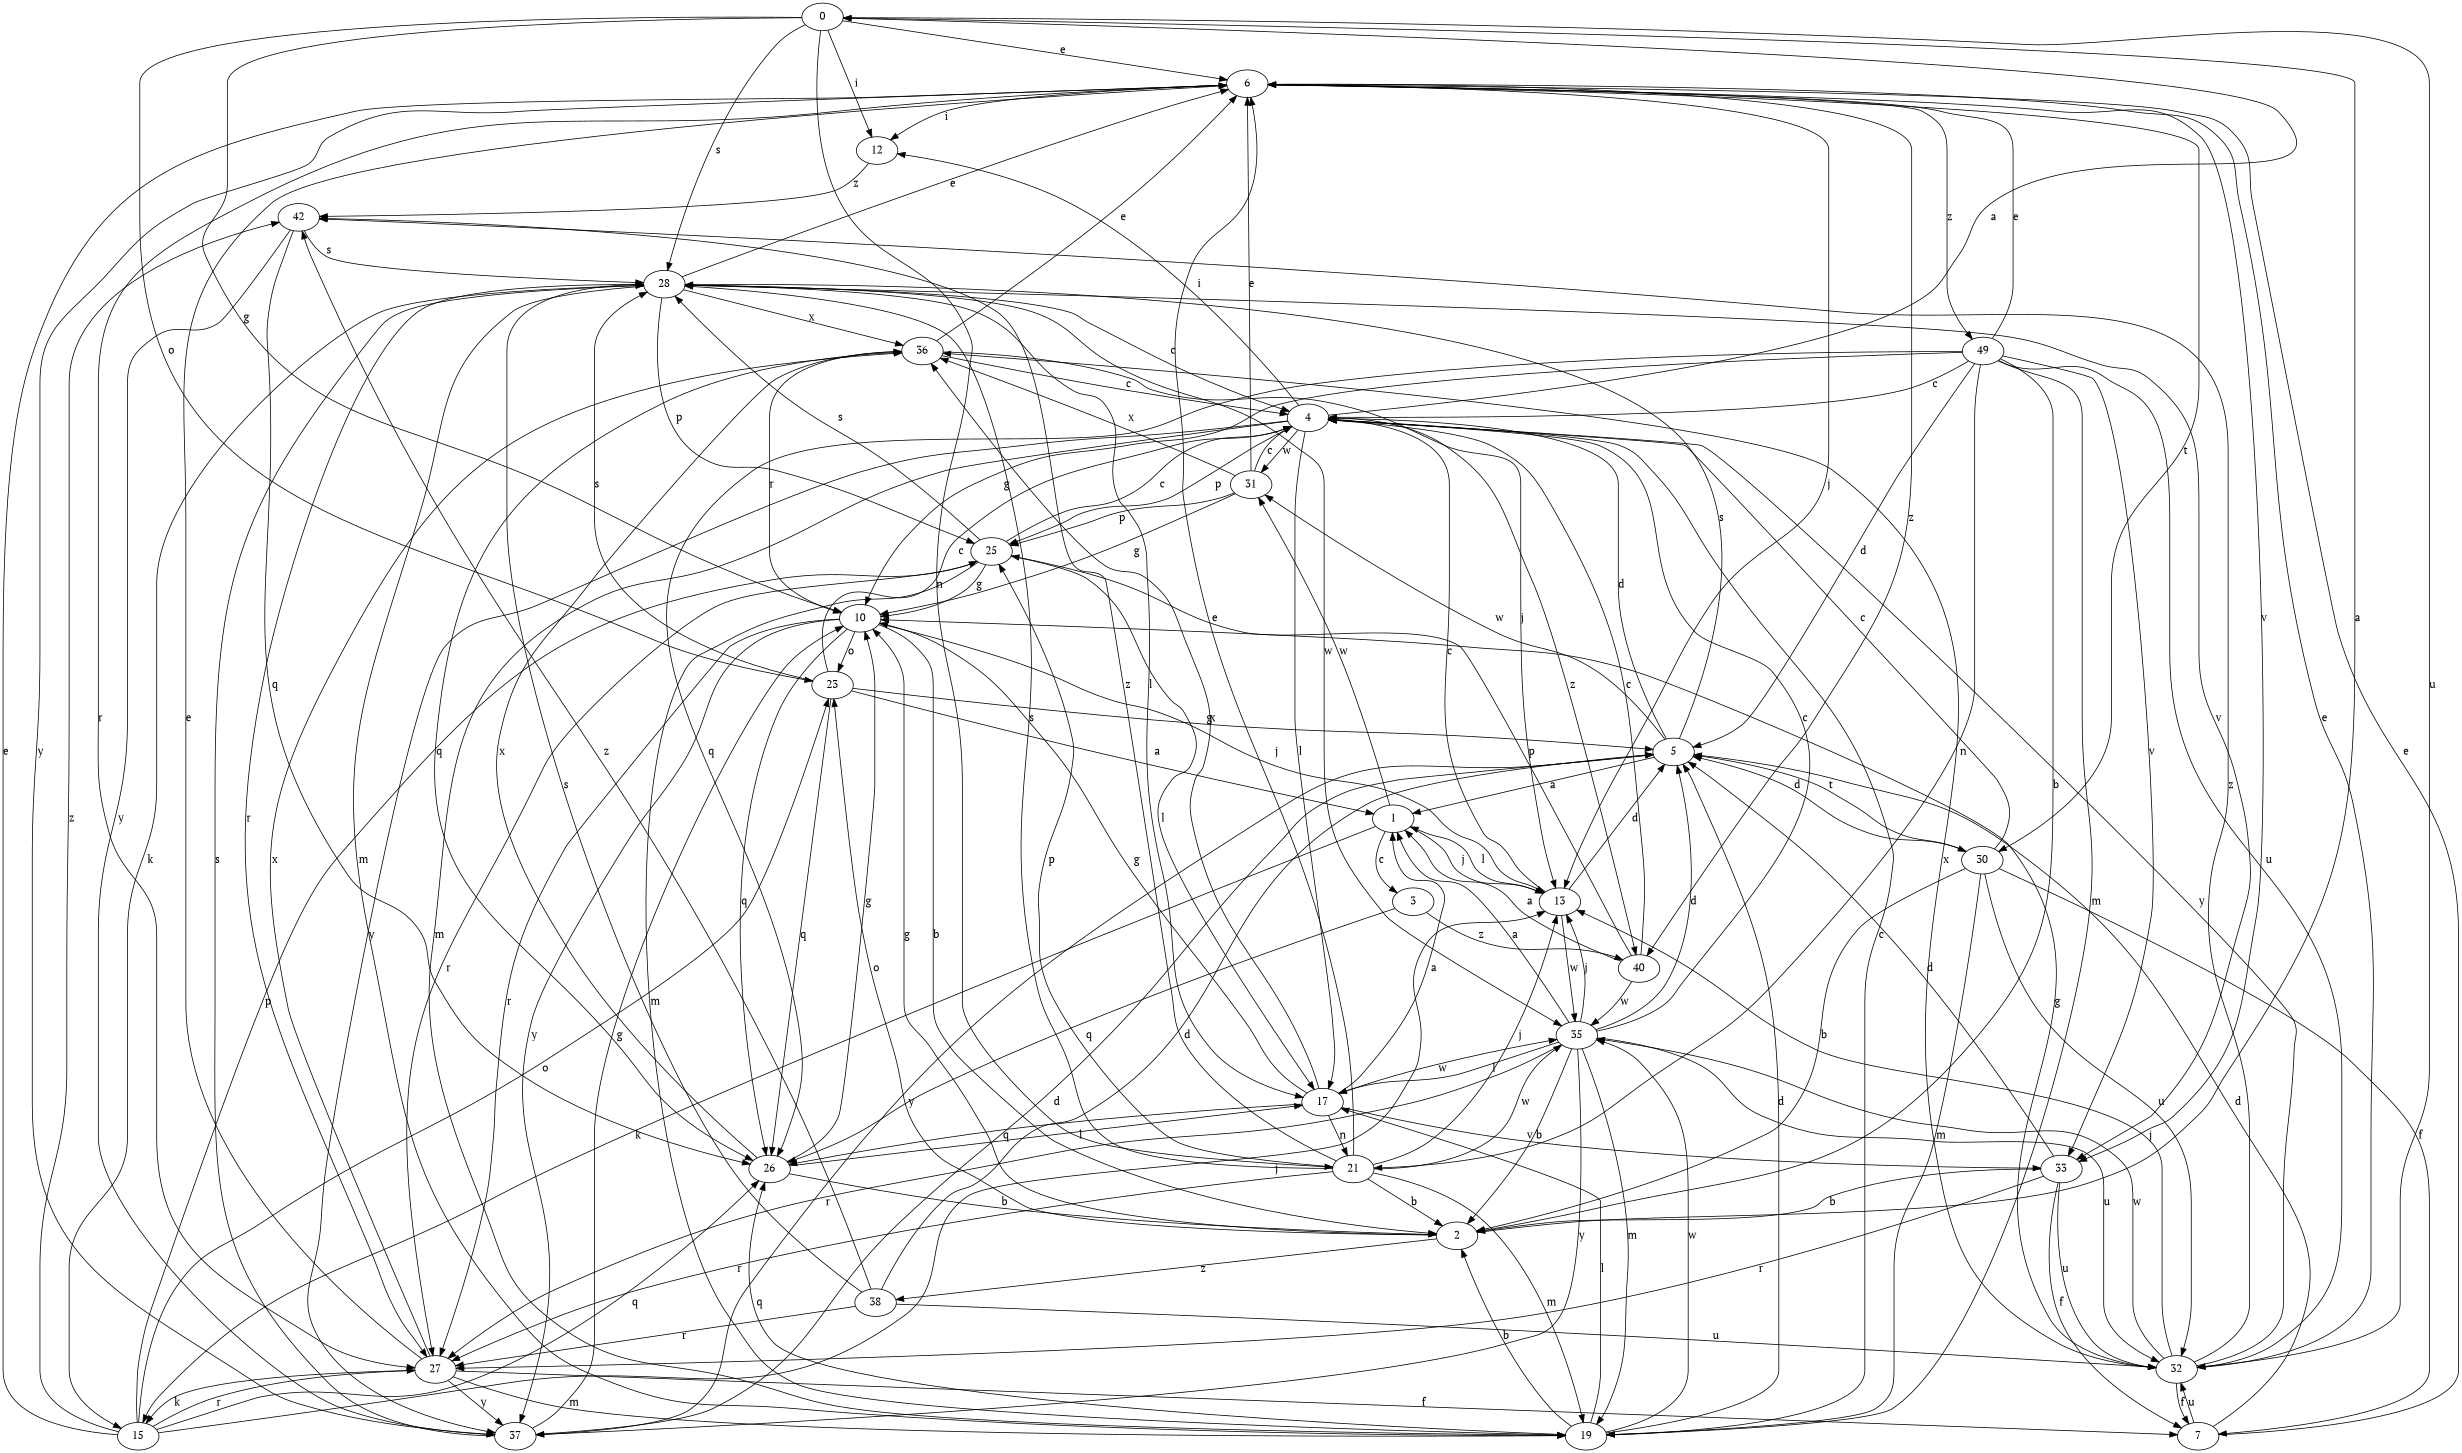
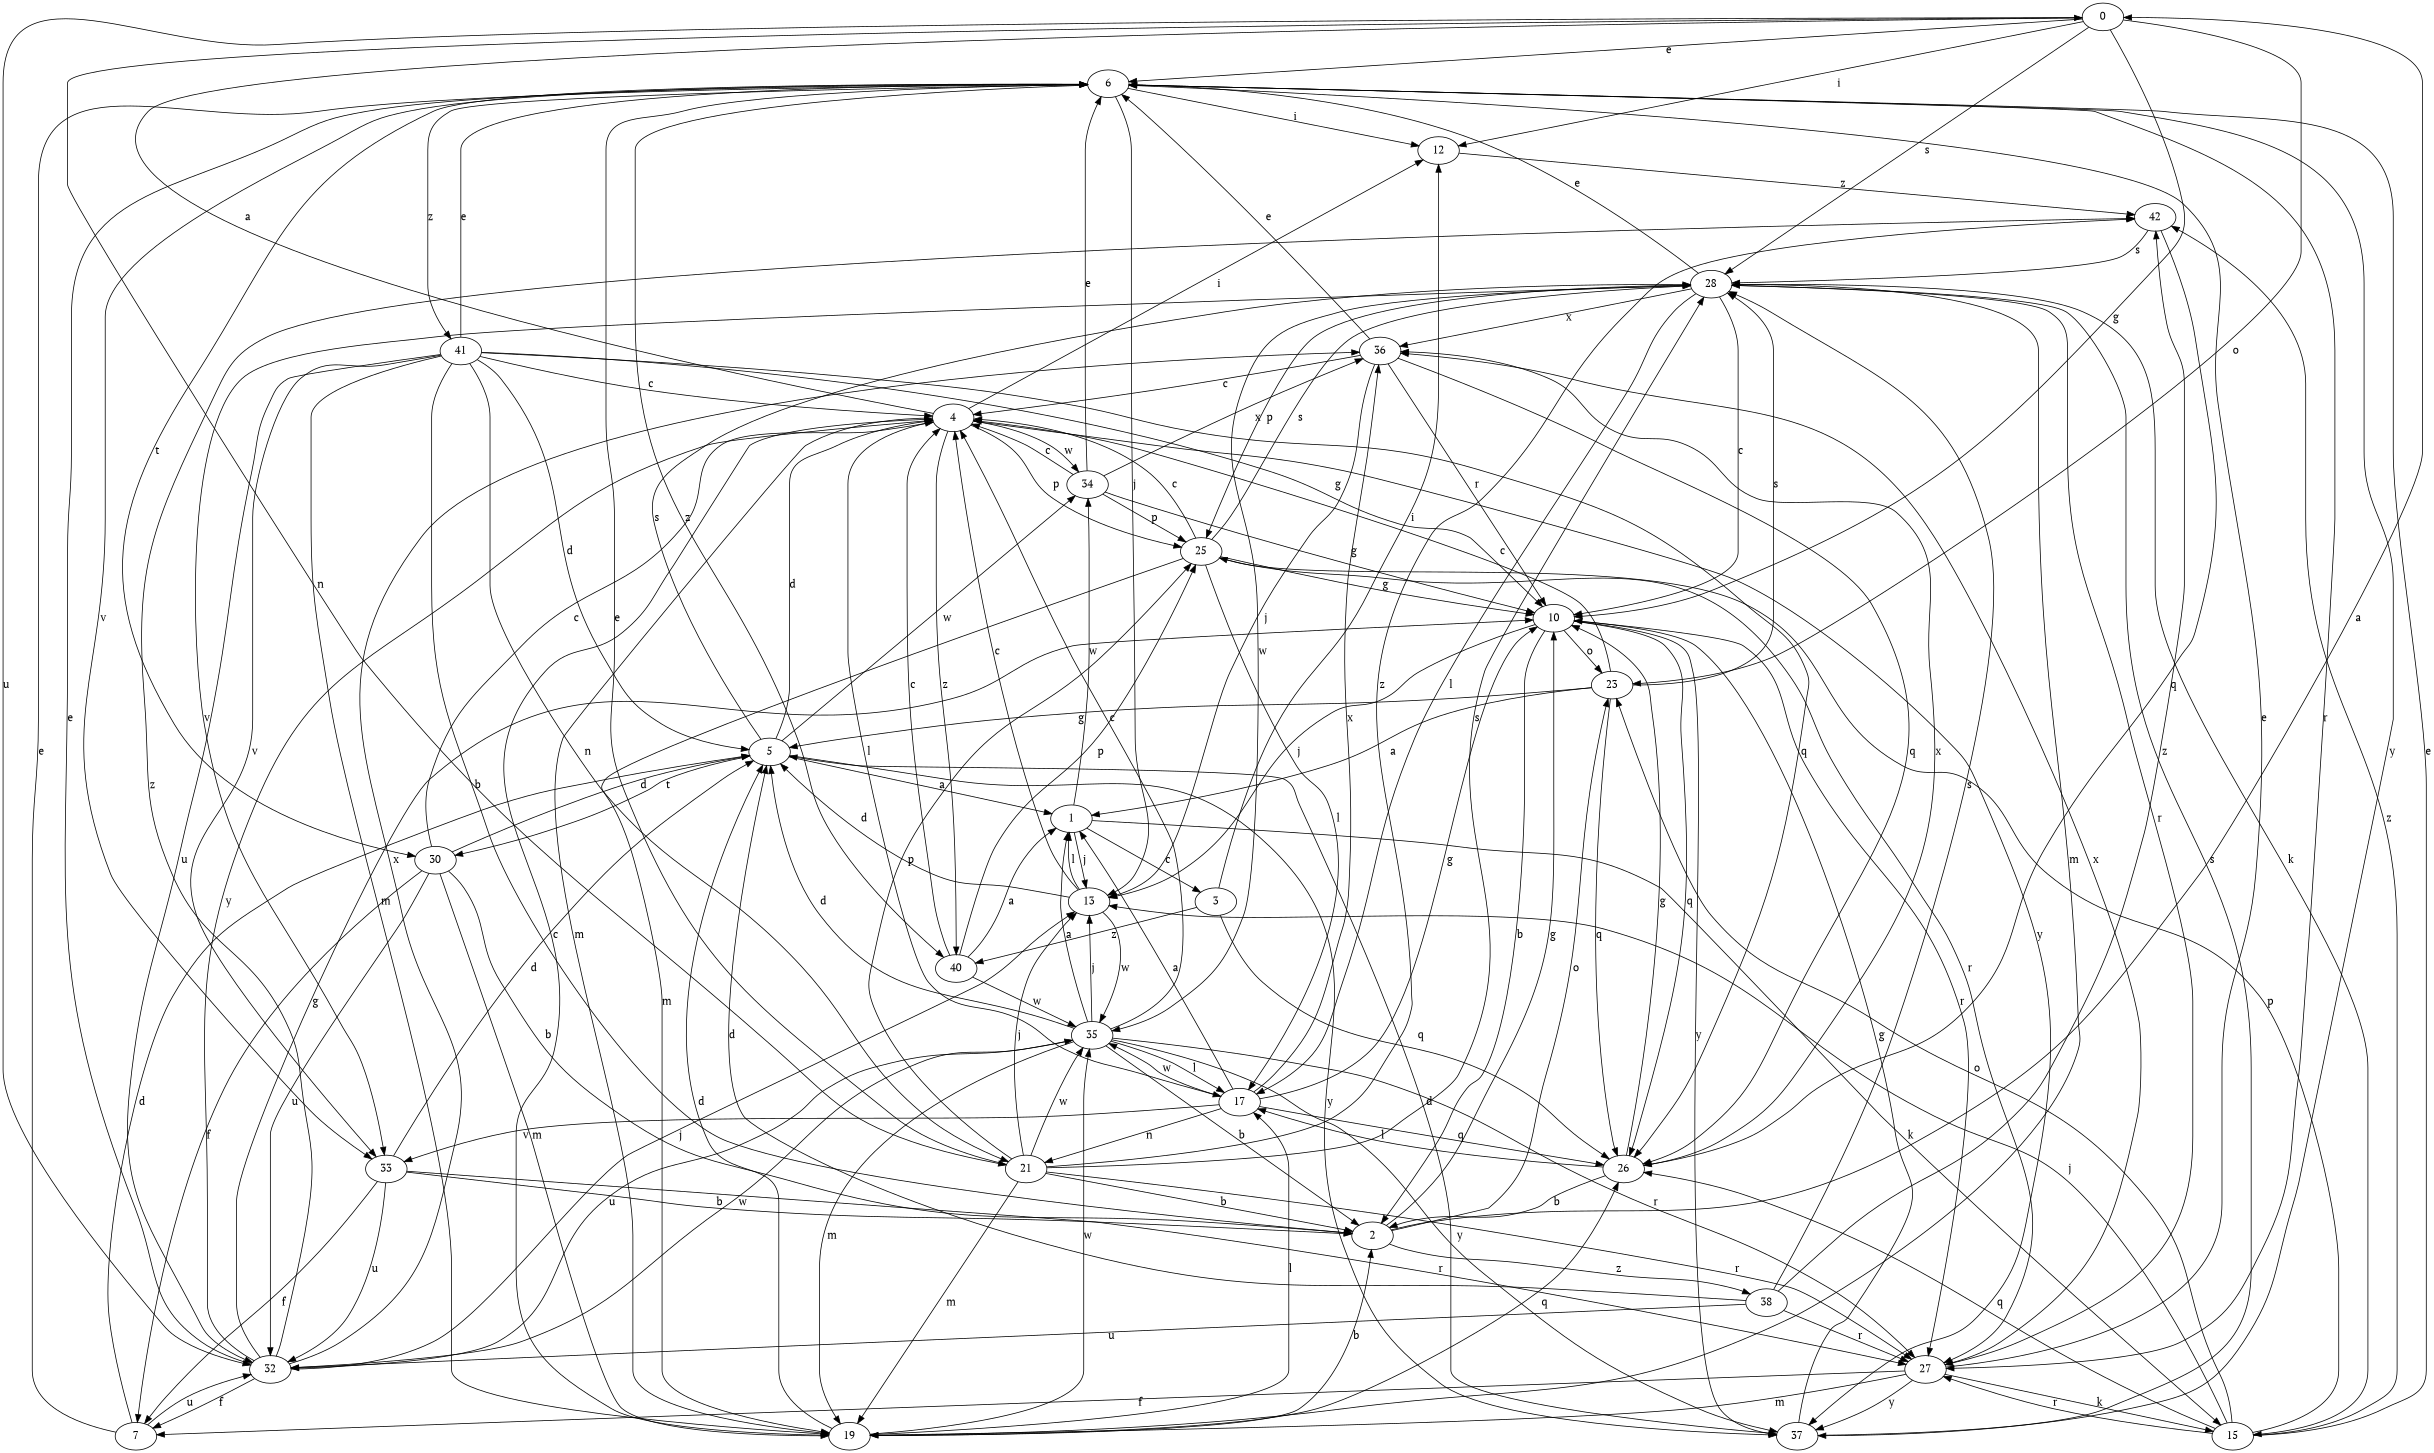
edge "28" -> "4": now "28" -> "10"
node "49": label "49" -> "41"
node "31": label "31" -> "34"
edge "3" -> "12": added, label "i"
edge "42" -> "37": removed, label "y"
